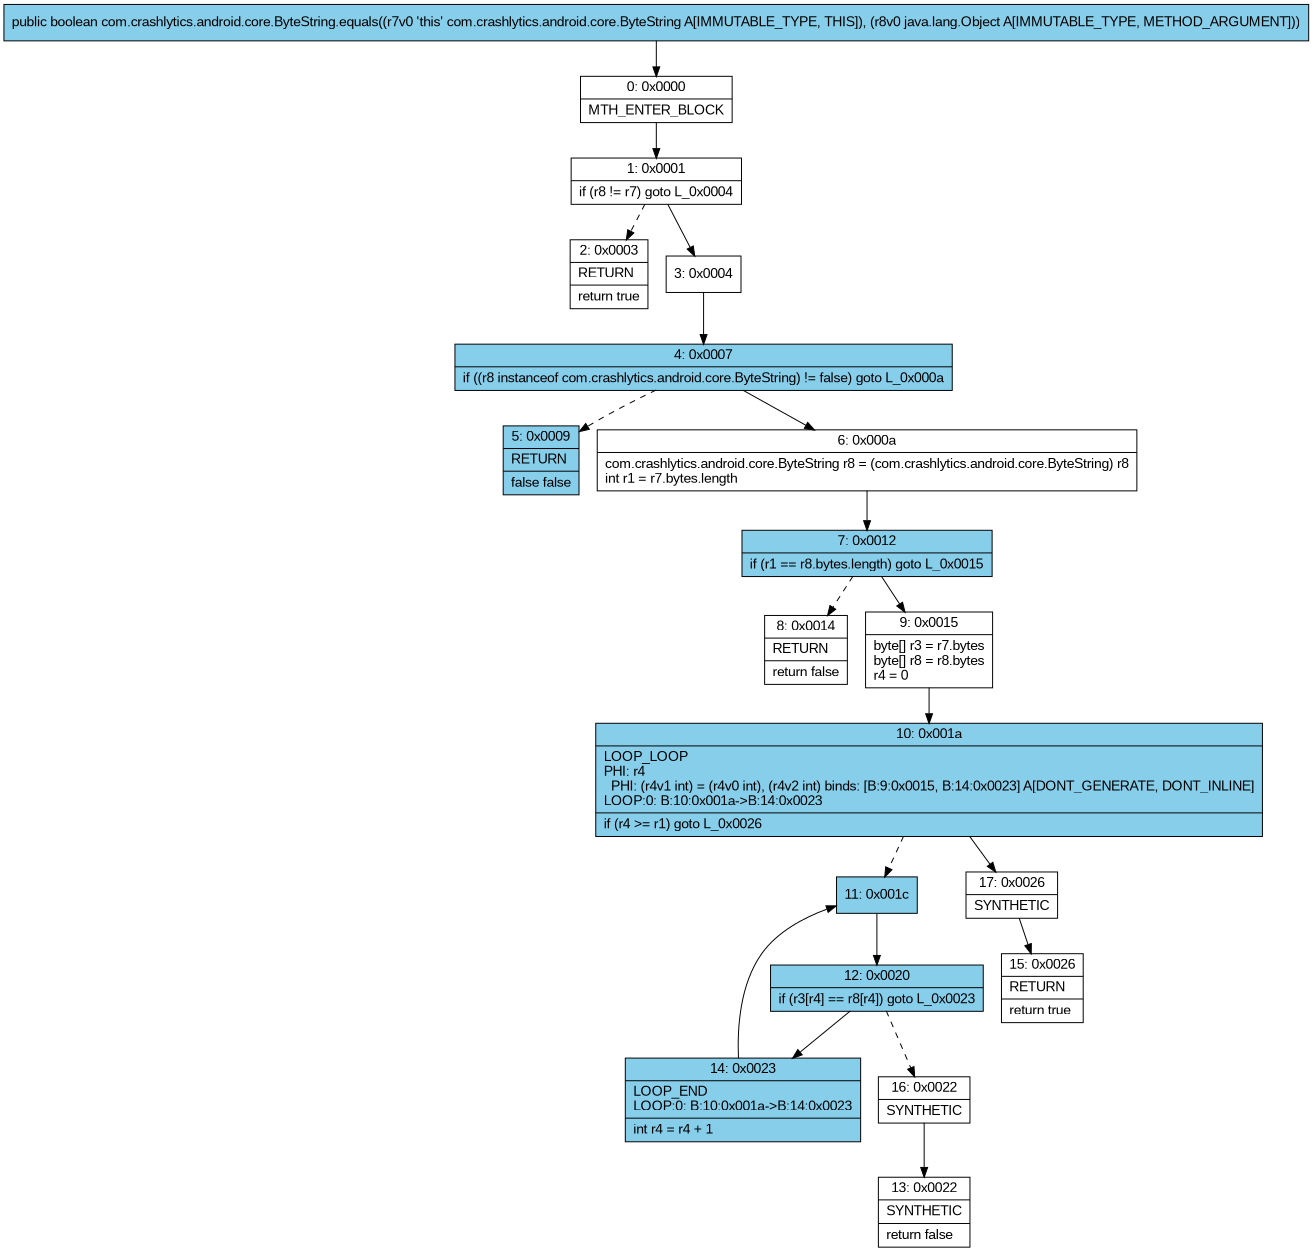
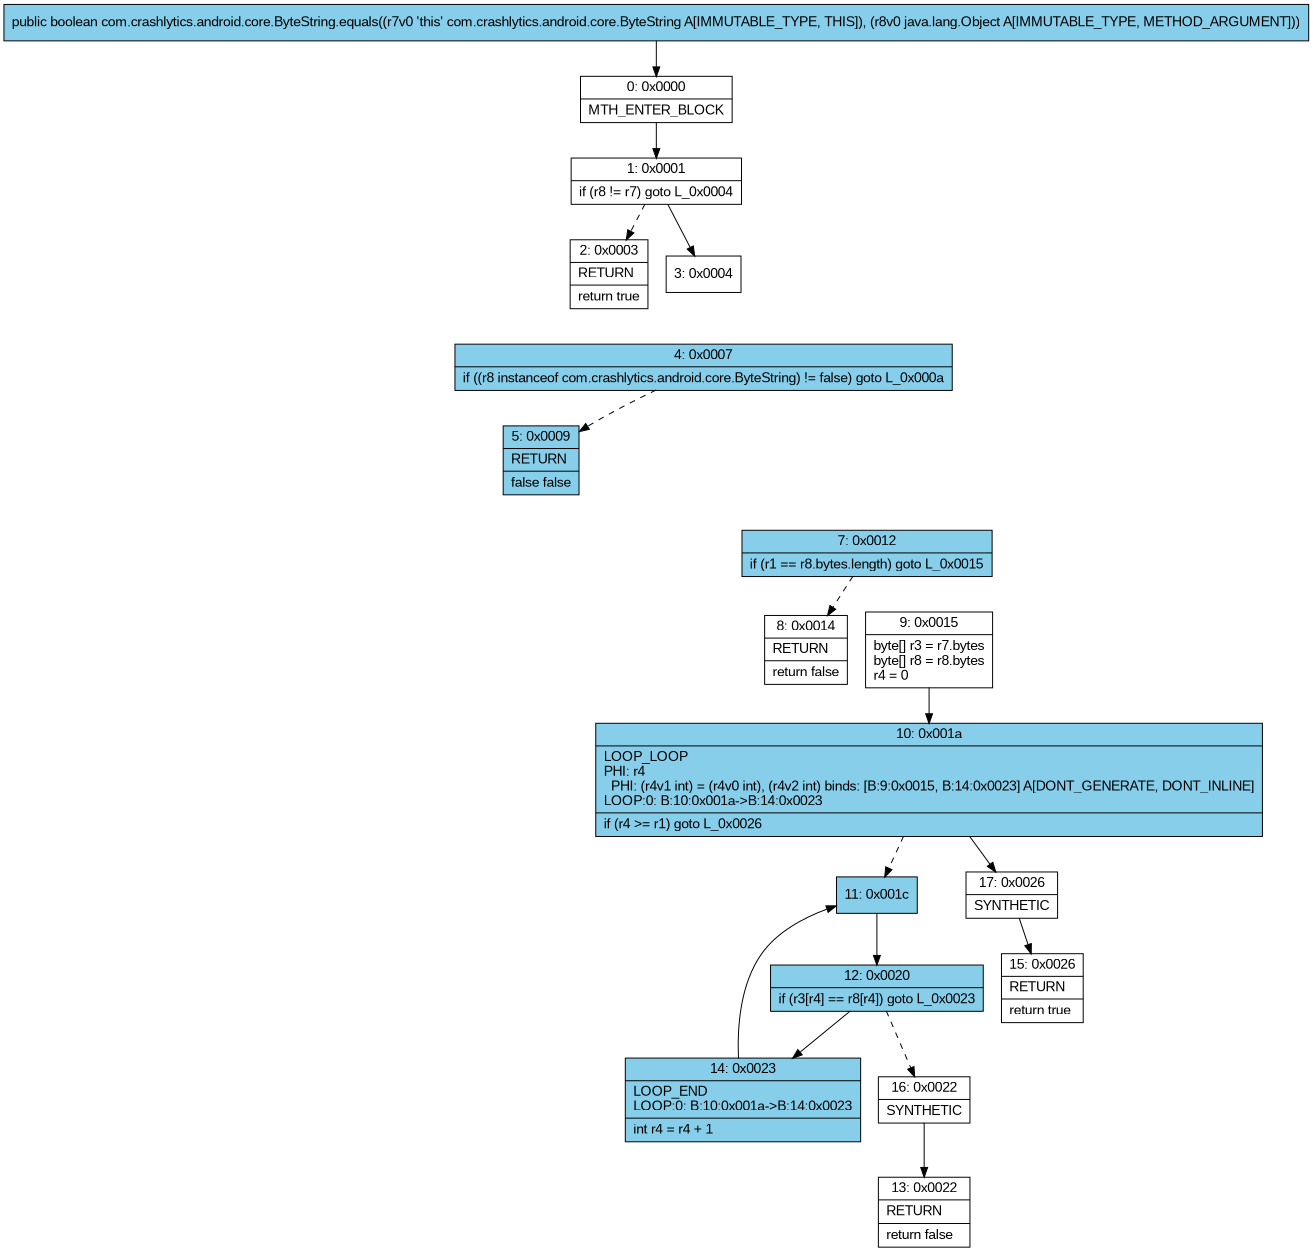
edge "3: 0x0004" -> "4: 0x0007": removed
node "6: 0x000a": removed
edge "7: 0x0012" -> "9: 0x0015": removed
node "13: 0x0022": text "SYNTHETIC" -> "RETURN"
